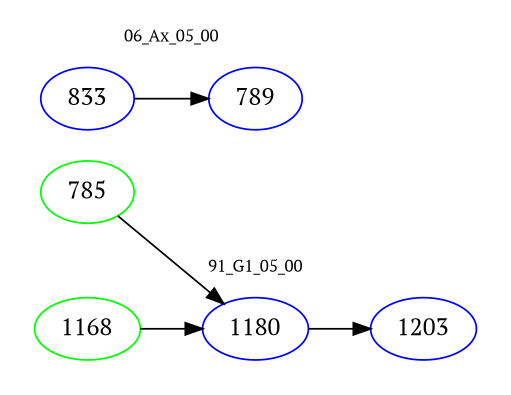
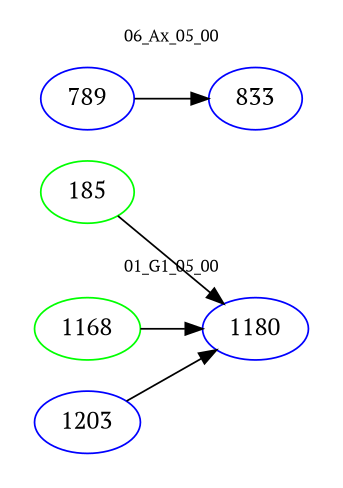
edge "833" -> "789": reversed
node "785": label "785" -> "185"
cluster "91_G1_05_00": label "91_G1_05_00" -> "01_G1_05_00"
edge "1180" -> "1203": reversed
